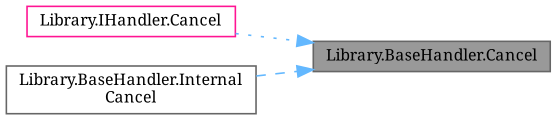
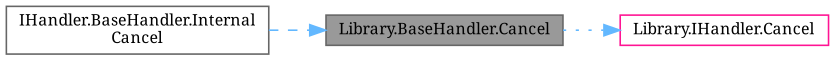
edge "Library.IHandler.Cancel" -> "Library.BaseHandler.Cancel": reversed
node "Library.BaseHandler.Internal Cancel": label "Library.BaseHandler.Internal Cancel" -> "IHandler.BaseHandler.Internal Cancel"
